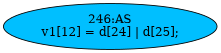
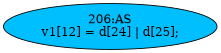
node "246:AS v1[12] = d[24] | d[25];": label "246:AS v1[12] = d[24] | d[25];" -> "206:AS v1[12] = d[24] | d[25];"
